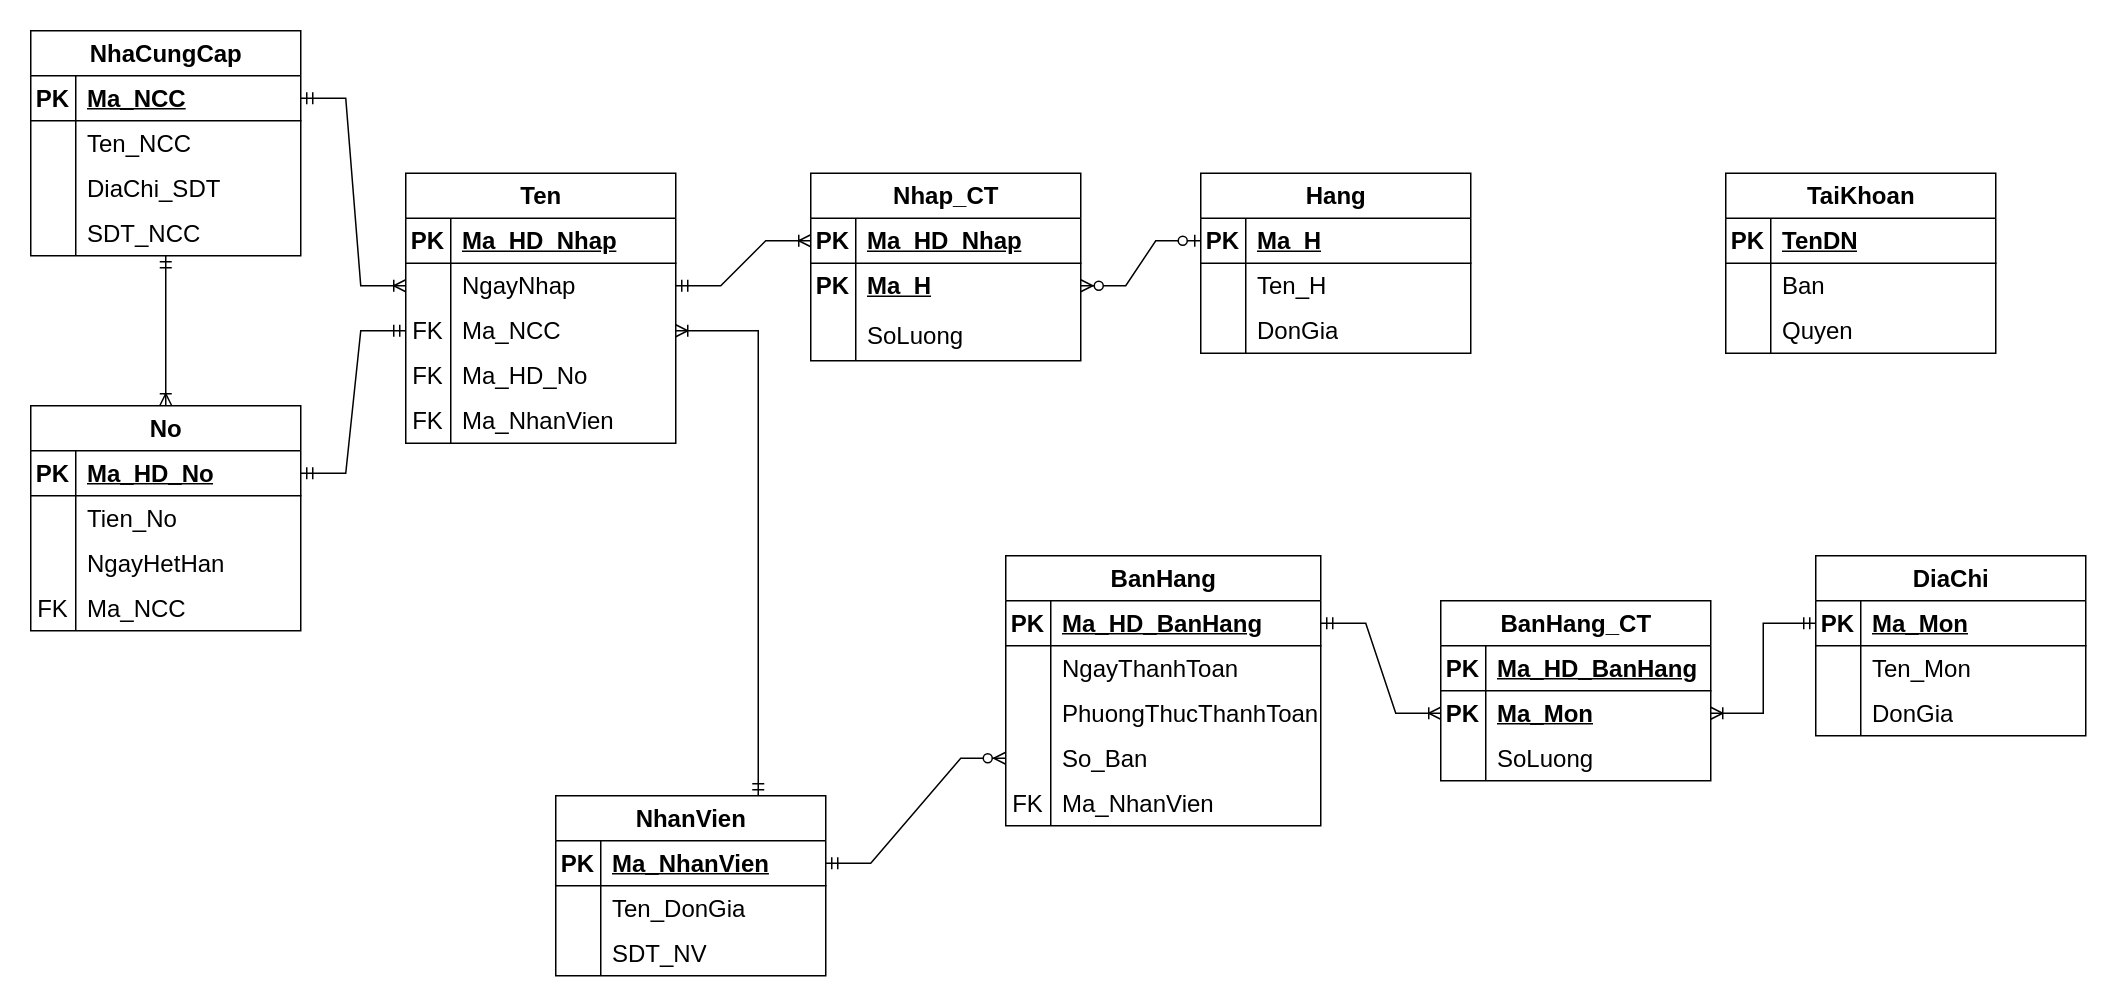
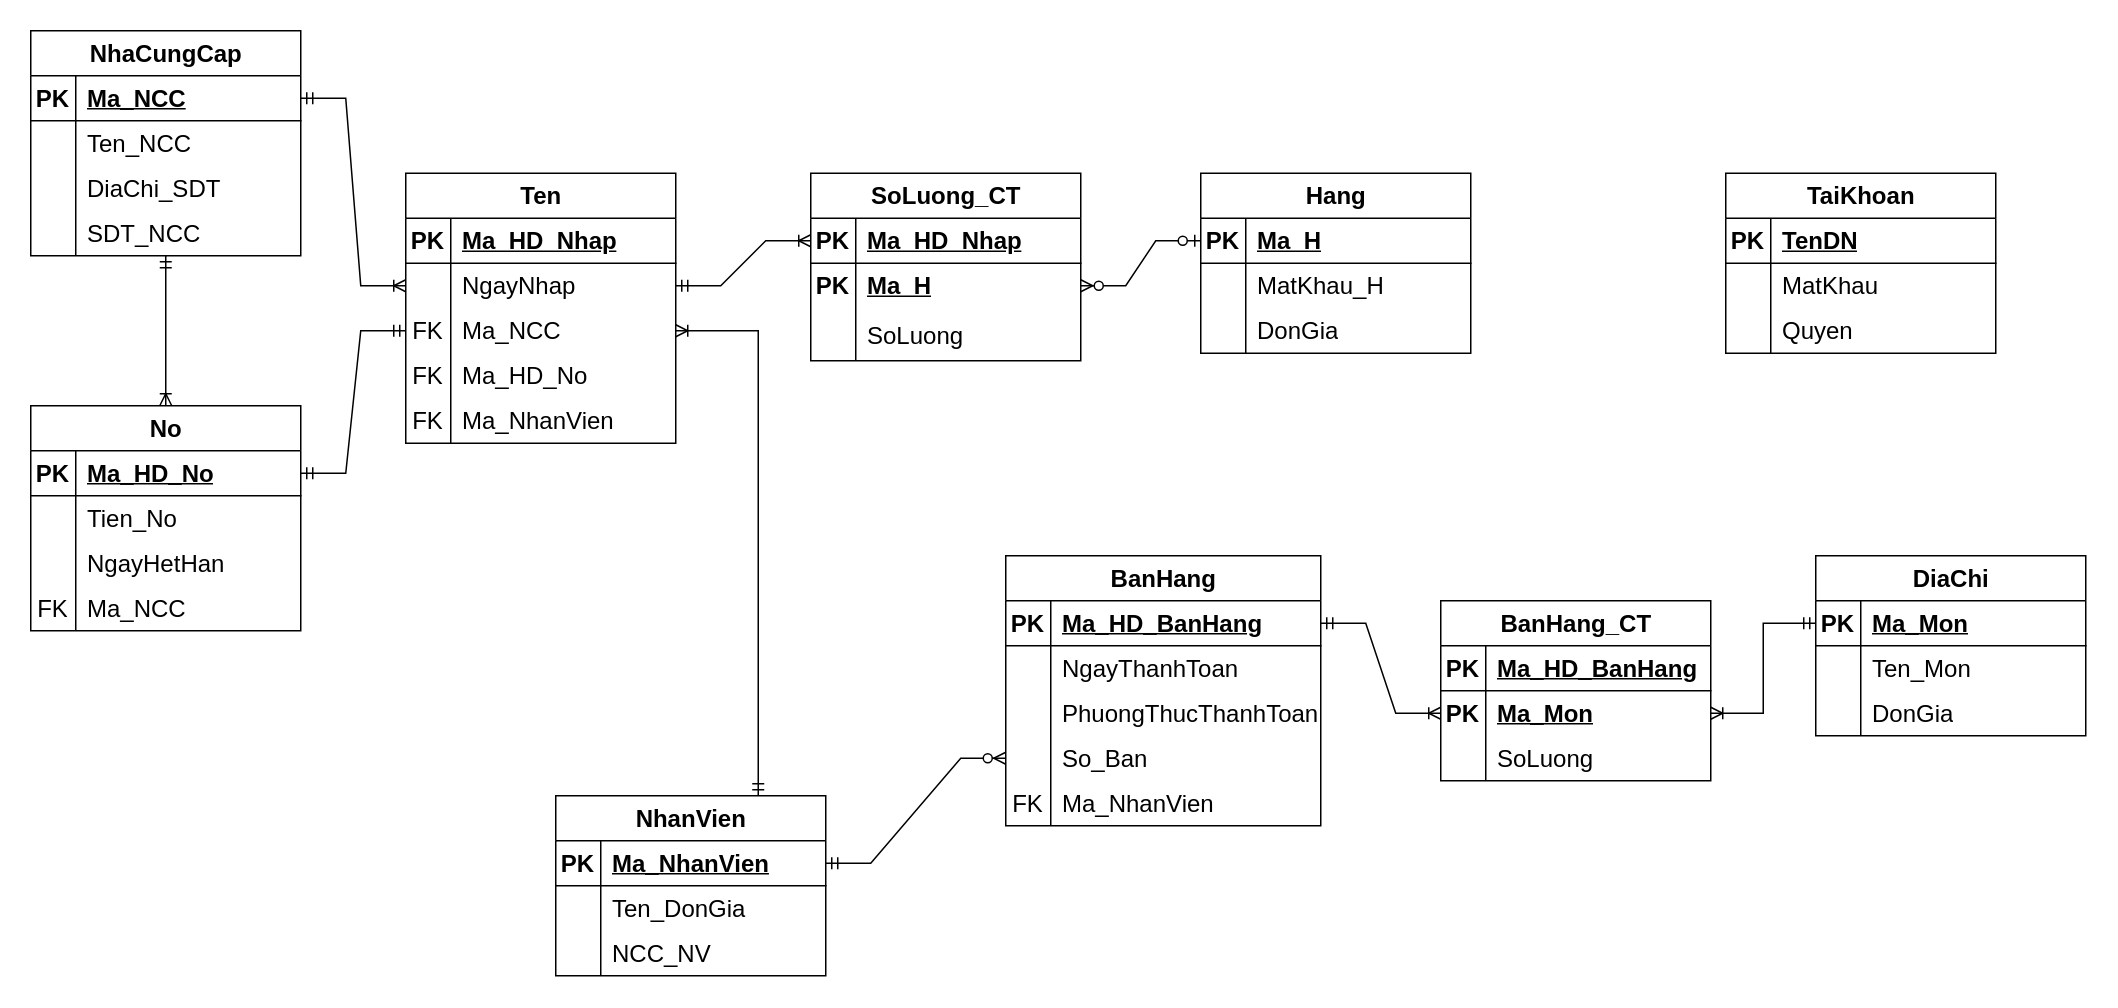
node "Nhap_CT": label "Nhap_CT" -> "SoLuong_CT"
node "Ten_H": label "Ten_H" -> "MatKhau_H"
node "Ban": label "Ban" -> "MatKhau"
node "SDT_NV": label "SDT_NV" -> "NCC_NV"
